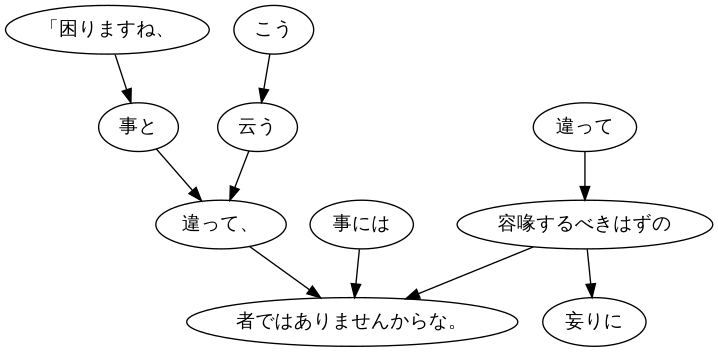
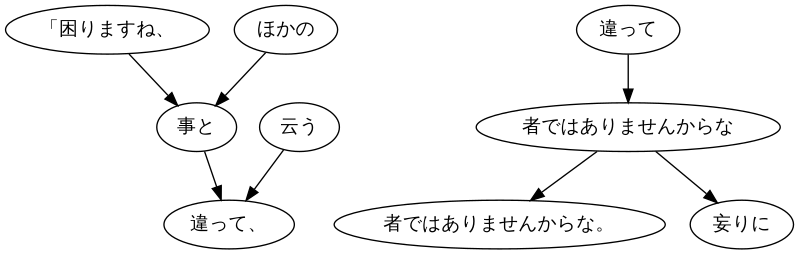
node "こう": removed
node "ほかの": added
node "事には": removed
node "容喙するべきはずの": label "容喙するべきはずの" -> "者ではありませんからな"
edge "違って、" -> "者ではありませんからな。": removed
